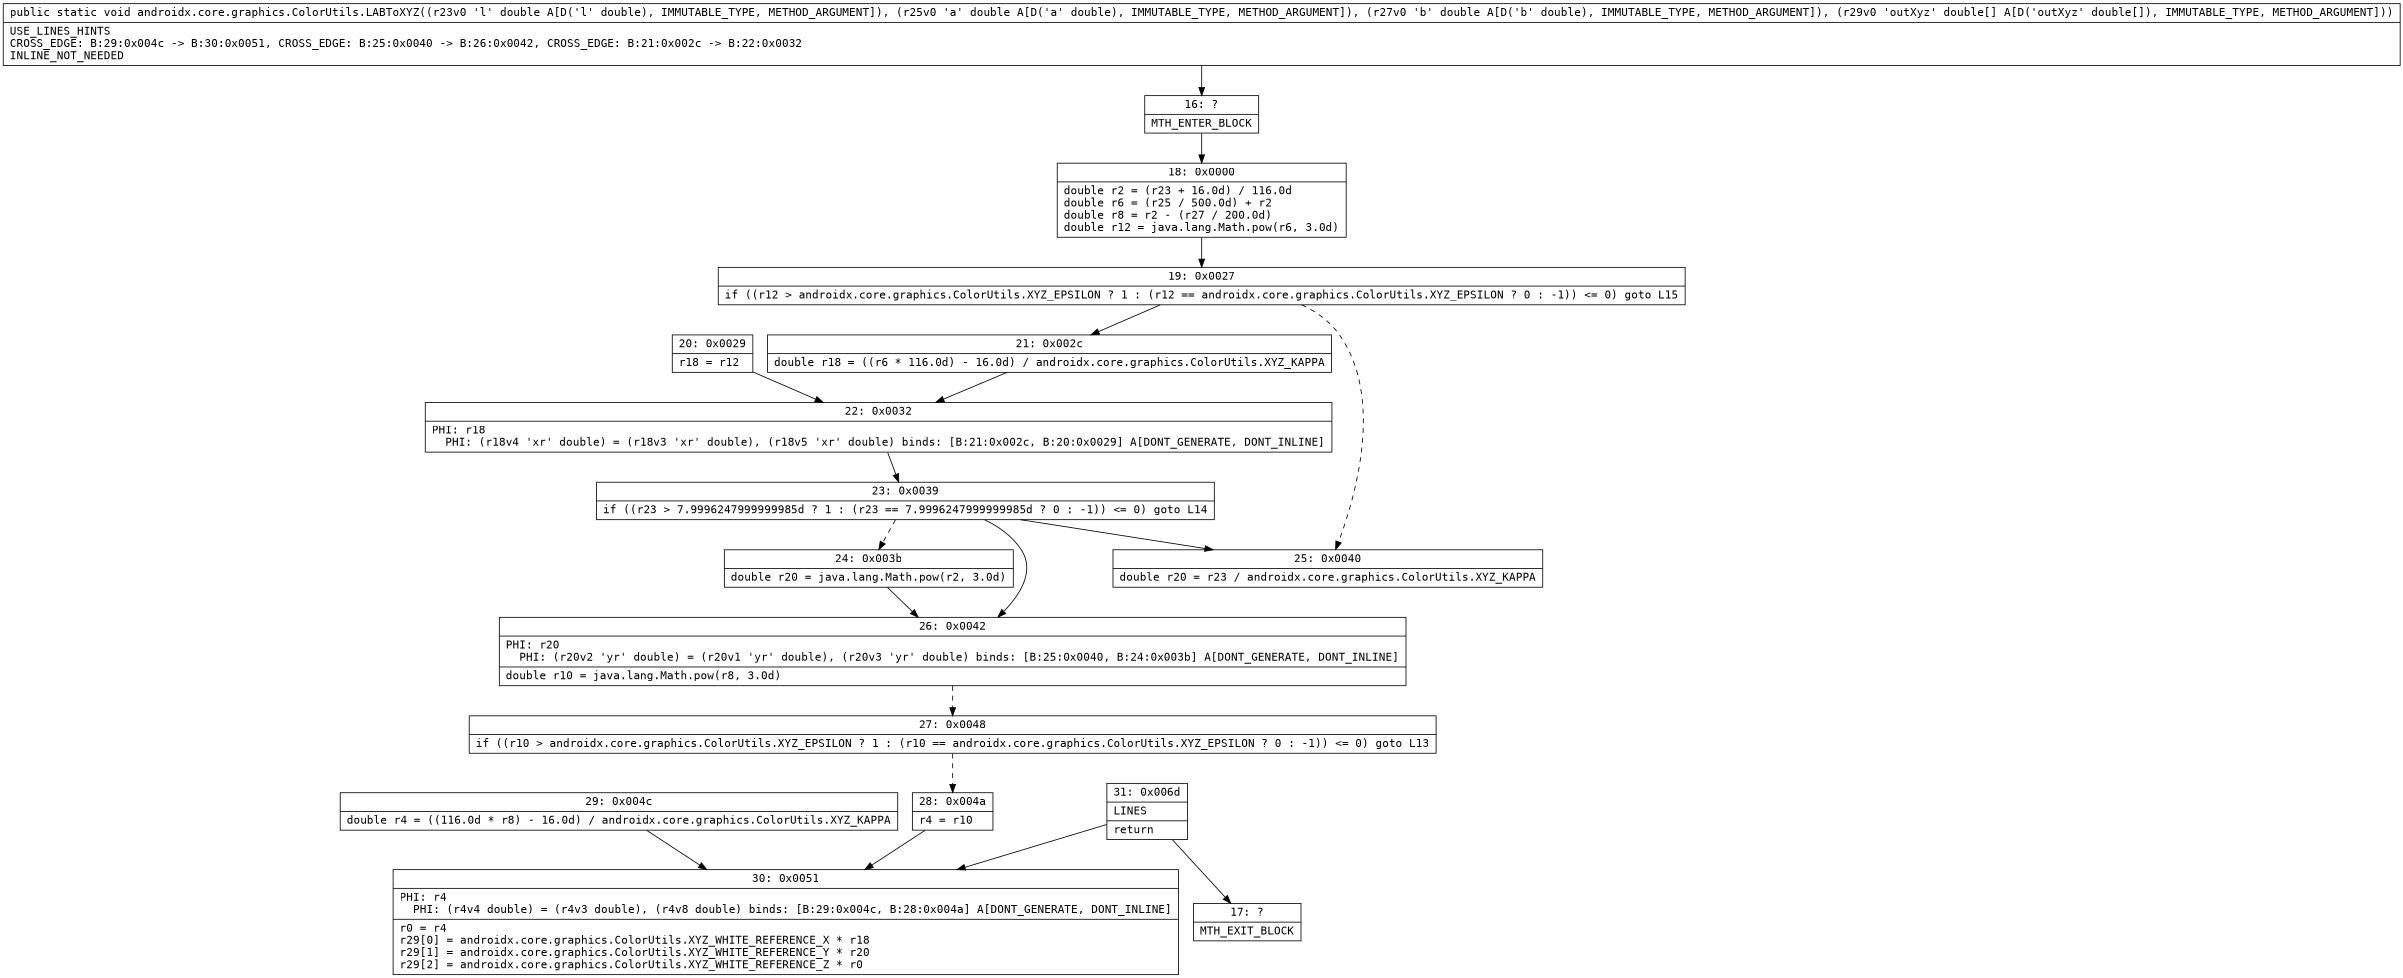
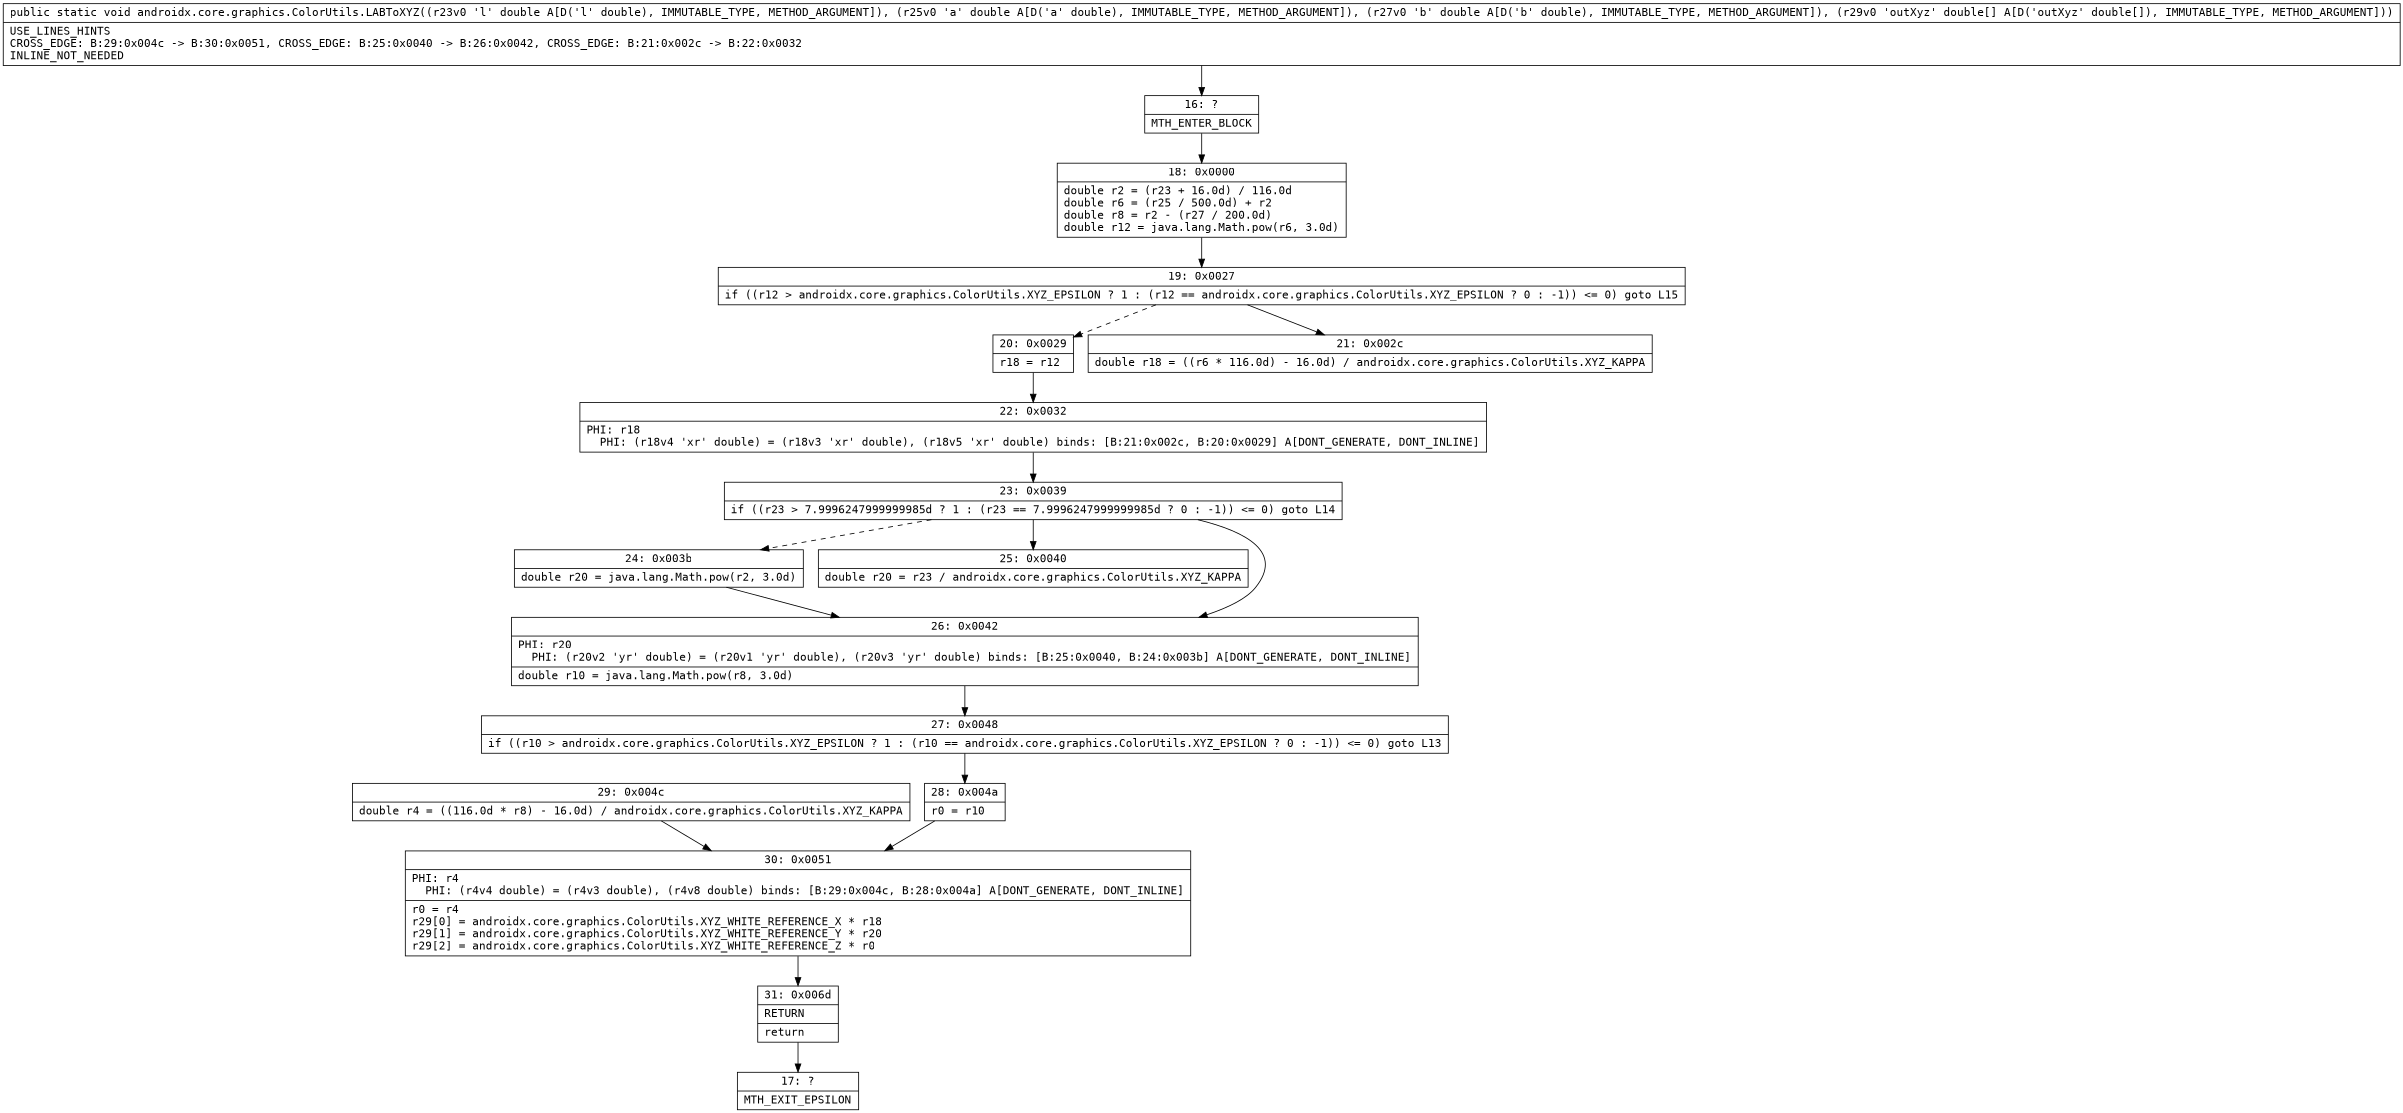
edge "21: 0x002c" -> "22: 0x0032": removed
edge "19: 0x0027" -> "25: 0x0040": now "19: 0x0027" -> "20: 0x0029"
edge "26: 0x0042" -> "27: 0x0048": style dashed -> solid
edge "27: 0x0048" -> "28: 0x004a": style dashed -> solid
node "31: 0x006d": text "LINES" -> "RETURN"
node "28: 0x004a": text "r4 = r10" -> "r0 = r10"
edge "31: 0x006d" -> "30: 0x0051": reversed
node "17: ?": text "MTH_EXIT_BLOCK" -> "MTH_EXIT_EPSILON"
